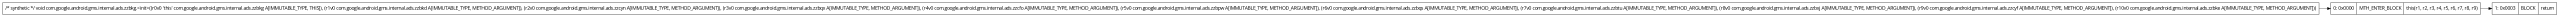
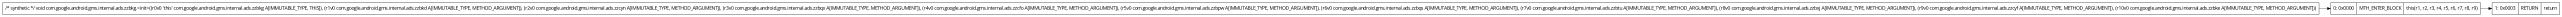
node "1: 0x0003": text "BLOCK" -> "RETURN"
